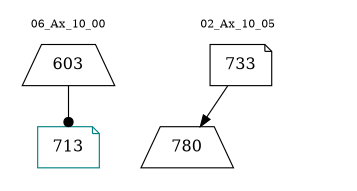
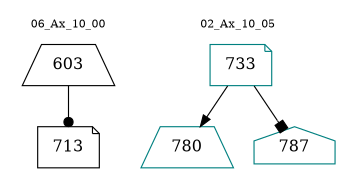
node "733": color black -> teal
node "713": color teal -> black
node "780": color black -> teal
node "787": added
